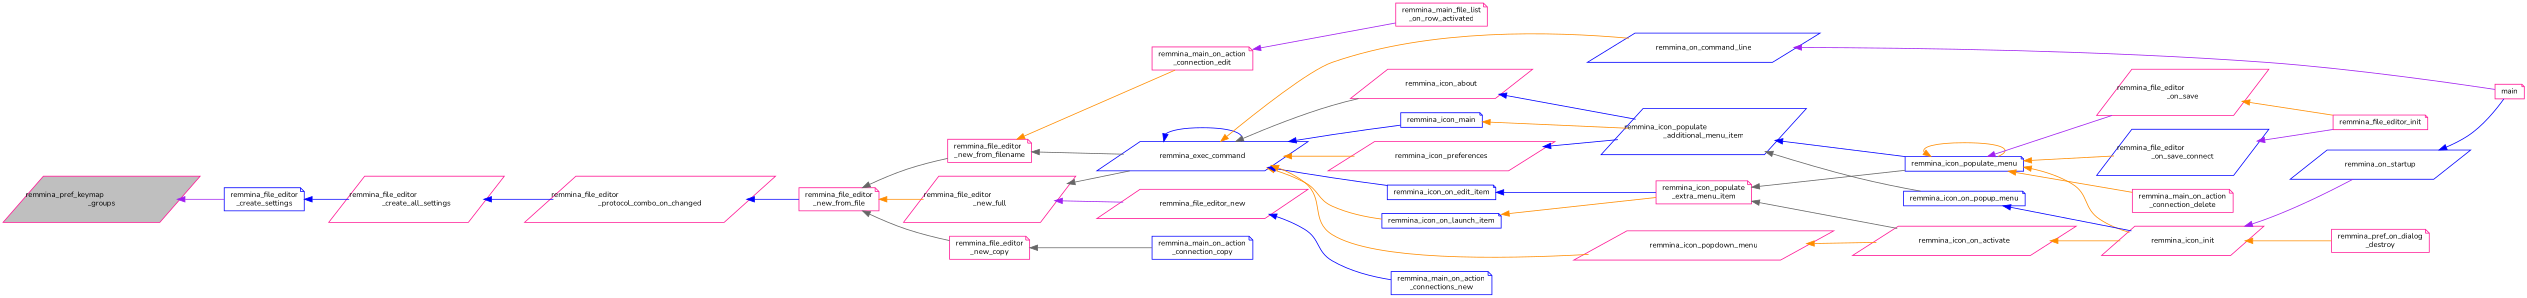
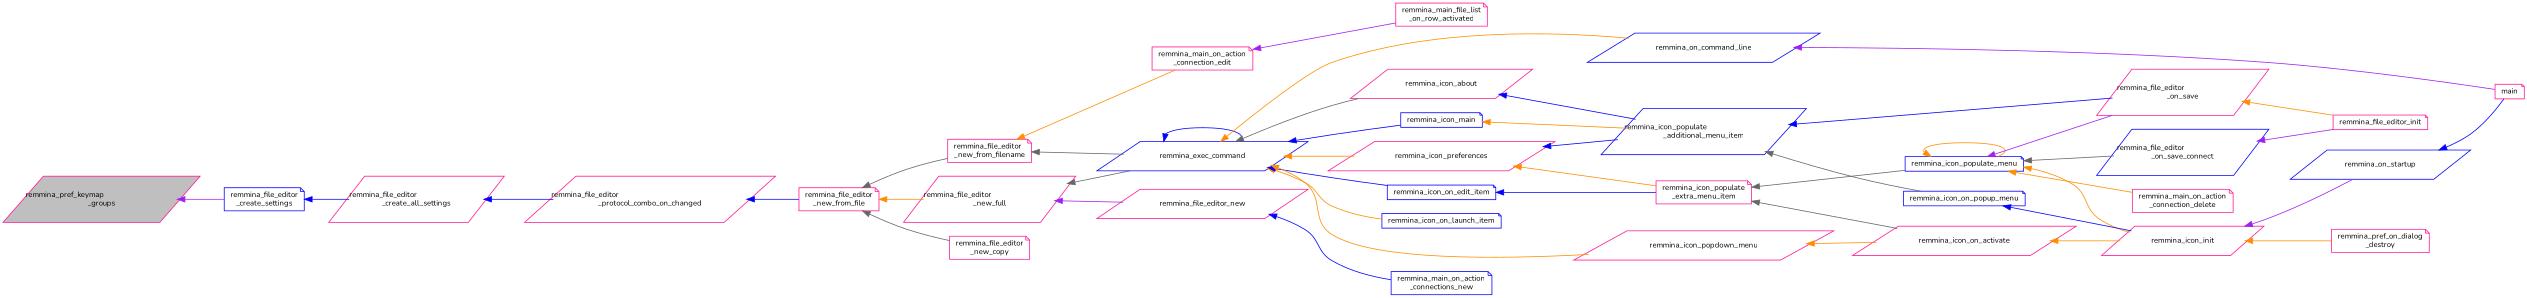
edge "remmina_icon_populate_menu" -> "remmina_icon_populate _additional_menu_item": now "remmina_file_editor _on_save" -> "remmina_icon_populate _additional_menu_item"
edge "remmina_file_editor _on_save_connect" -> "remmina_icon_populate_menu": color darkorange -> gray40
edge "remmina_icon_populate _extra_menu_item" -> "remmina_icon_on_launch_item": now "remmina_icon_populate _extra_menu_item" -> "remmina_icon_preferences"
node "remmina_main_on_action _connection_copy": removed
